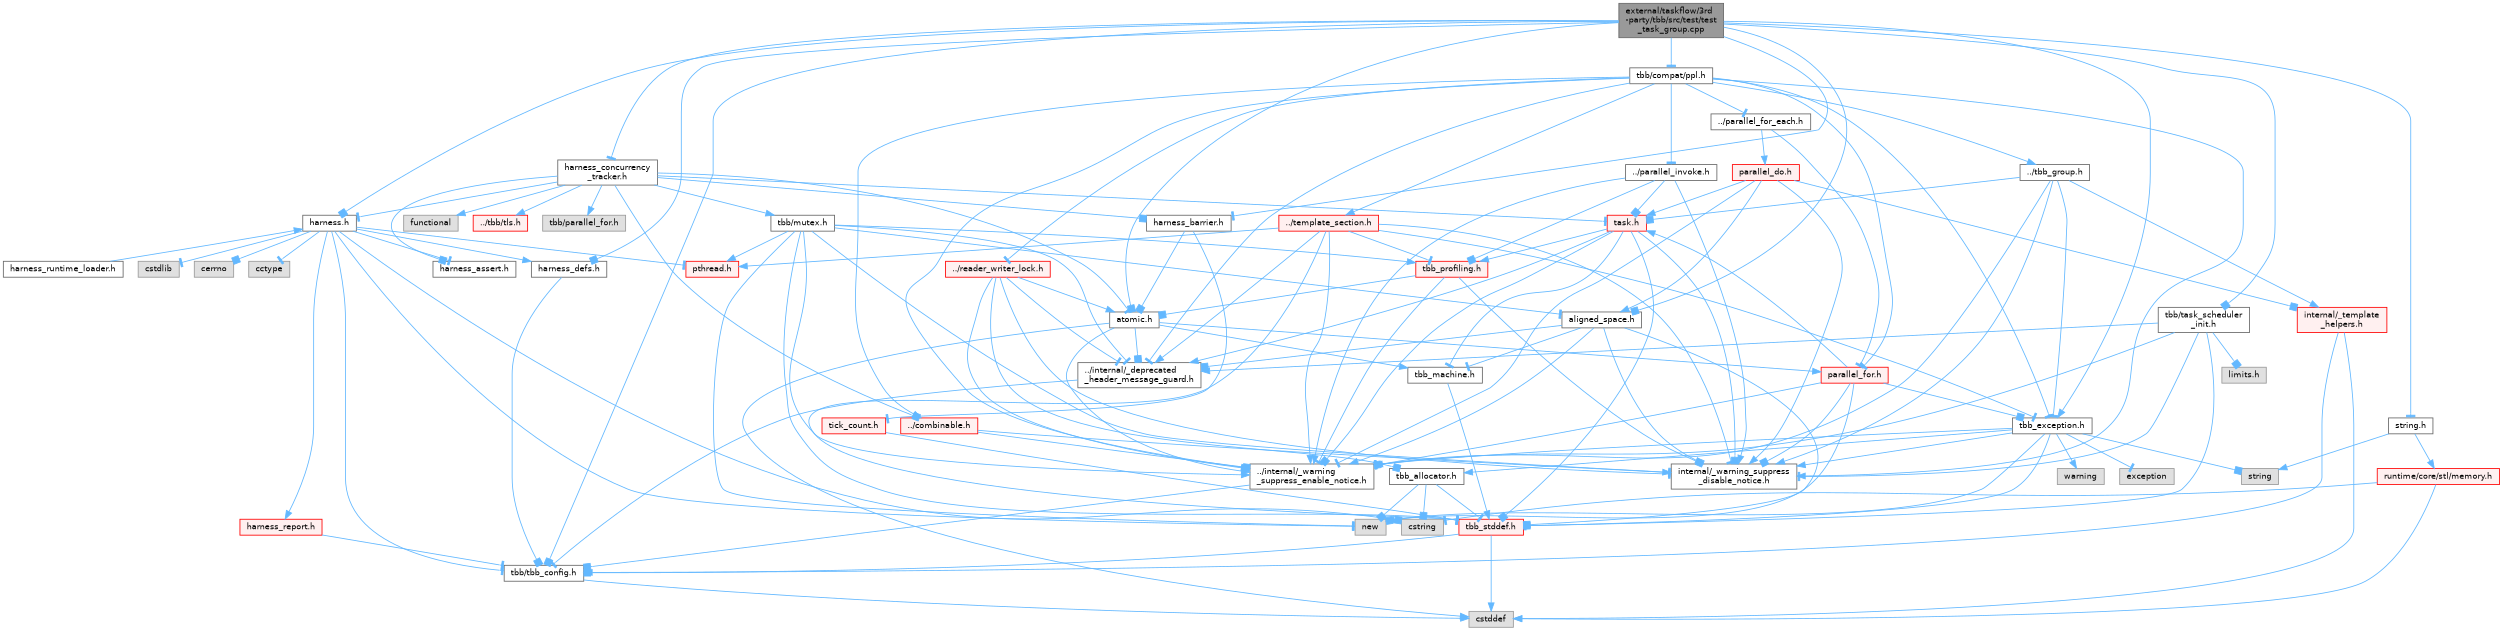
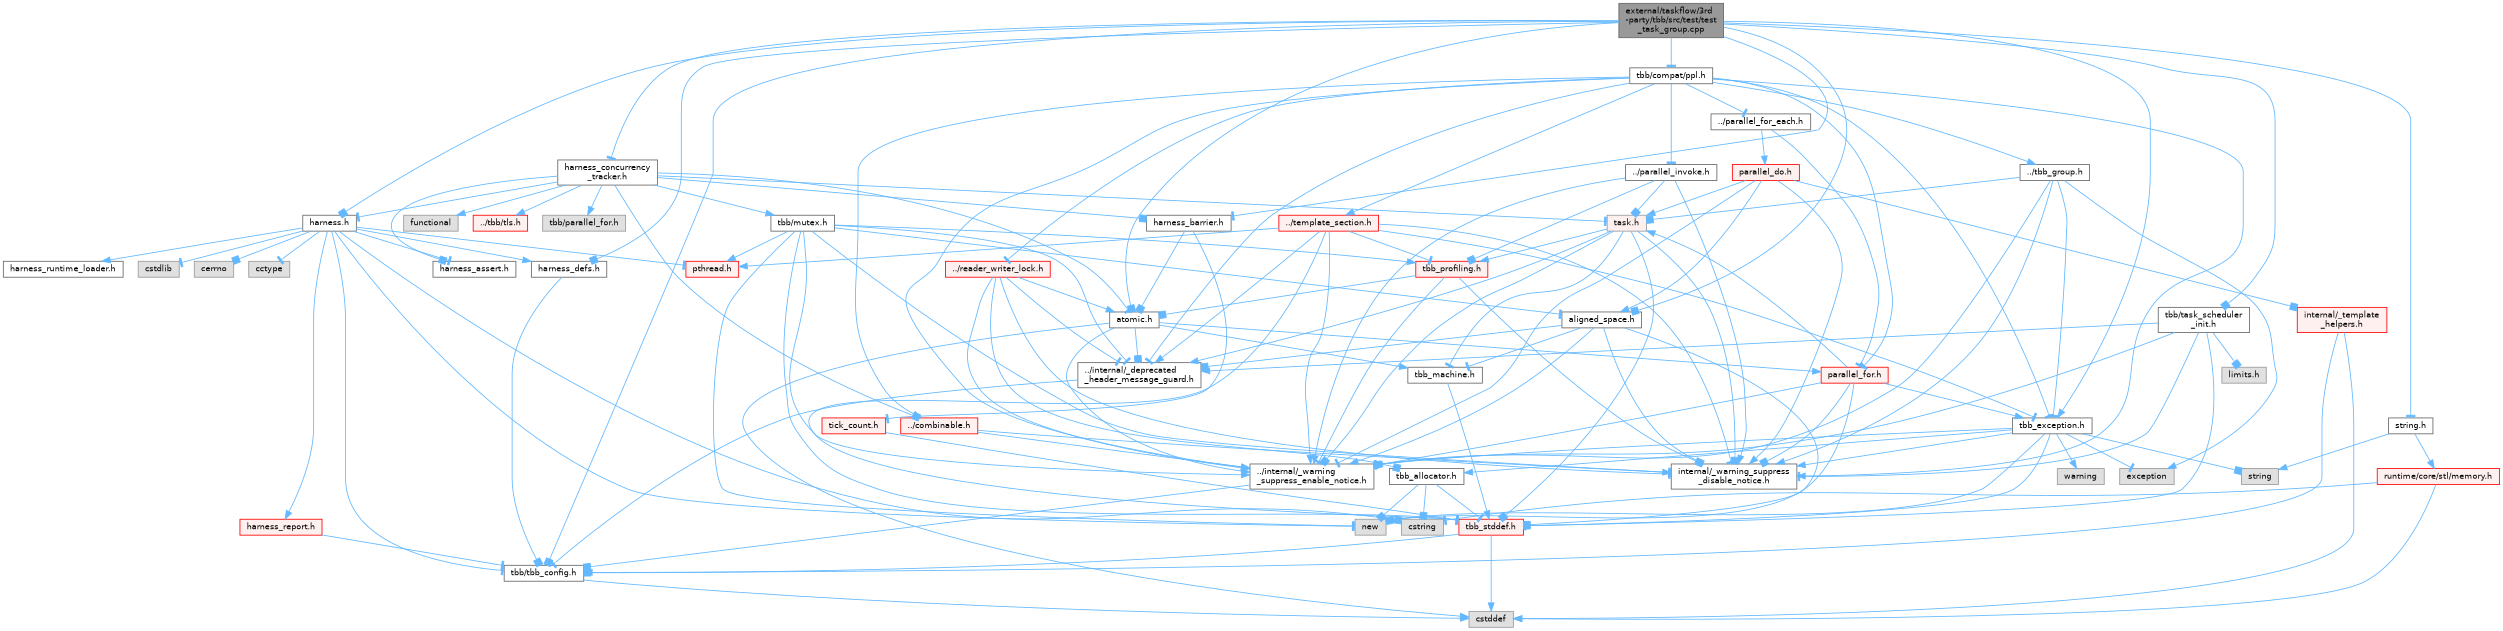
node "task.h": color red -> grey60
edge "../tbb_group.h" -> "internal/_template _helpers.h": now "../tbb_group.h" -> "exception"
edge "harness_runtime_loader.h" -> "harness.h": reversed
edge "parallel_for.h" -> "tbb_exception.h": arrowhead box -> normal
edge "../combinable.h" -> "../internal/_warning _suppress_enable_notice.h": arrowhead box -> normal
